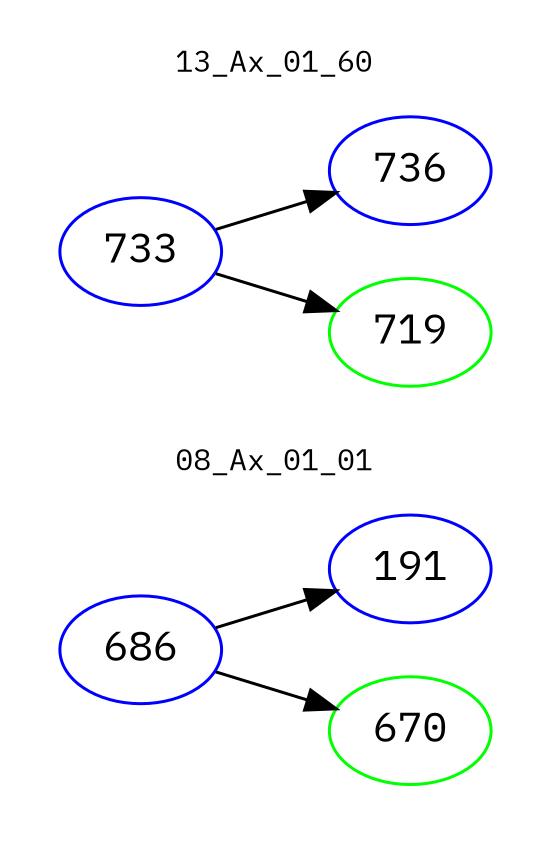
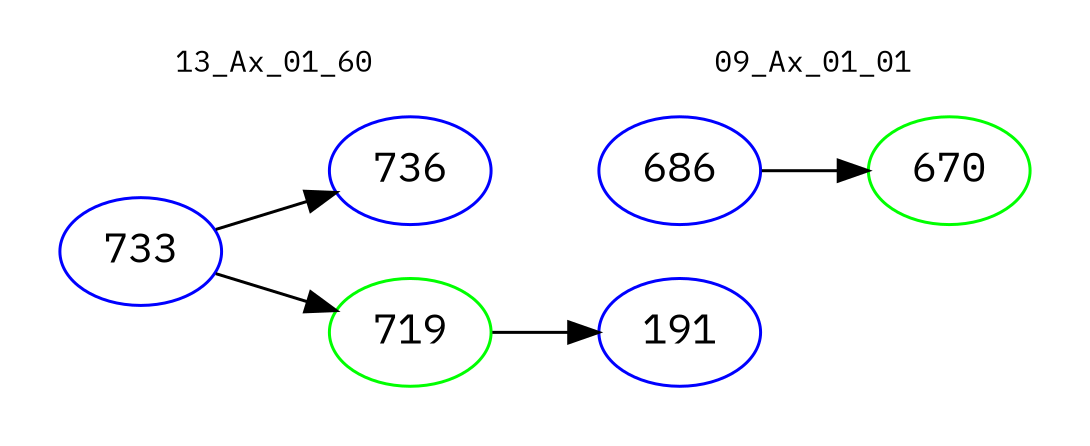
cluster "08_Ax_01_01": label "08_Ax_01_01" -> "09_Ax_01_01"
edge "686" -> "191": now "719" -> "191"
